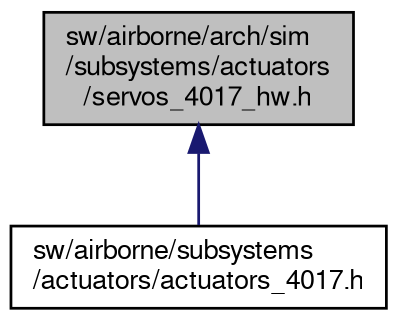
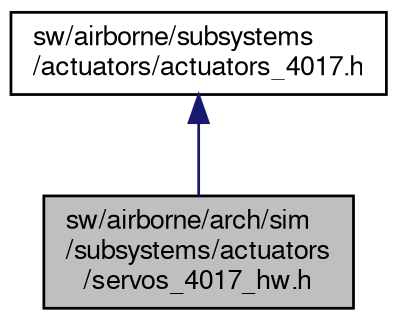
edge "sw/airborne/subsystems /actuators/actuators_4017.h" -> "sw/airborne/arch/sim /subsystems/actuators /servos_4017_hw.h": reversed
